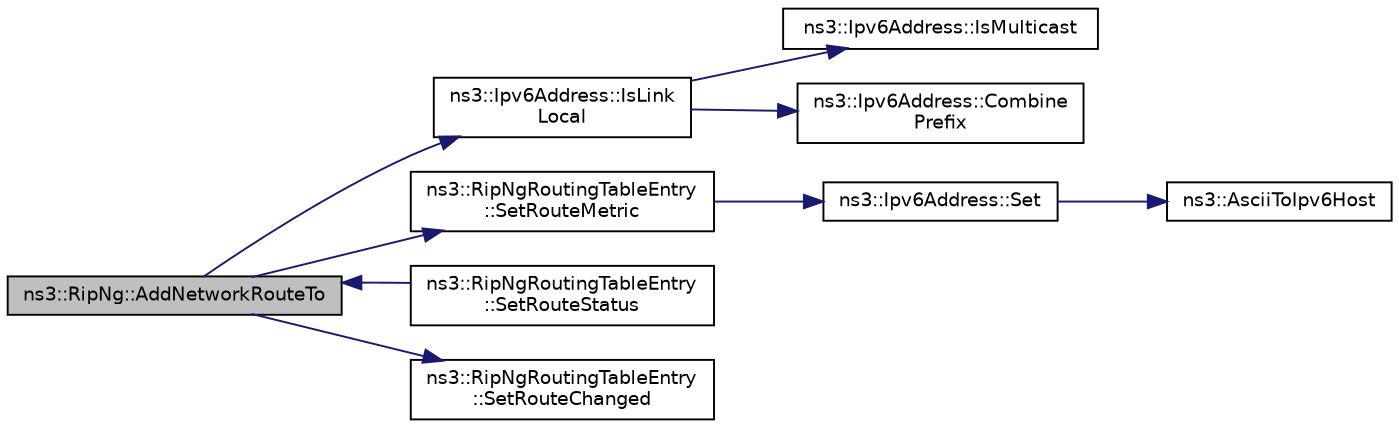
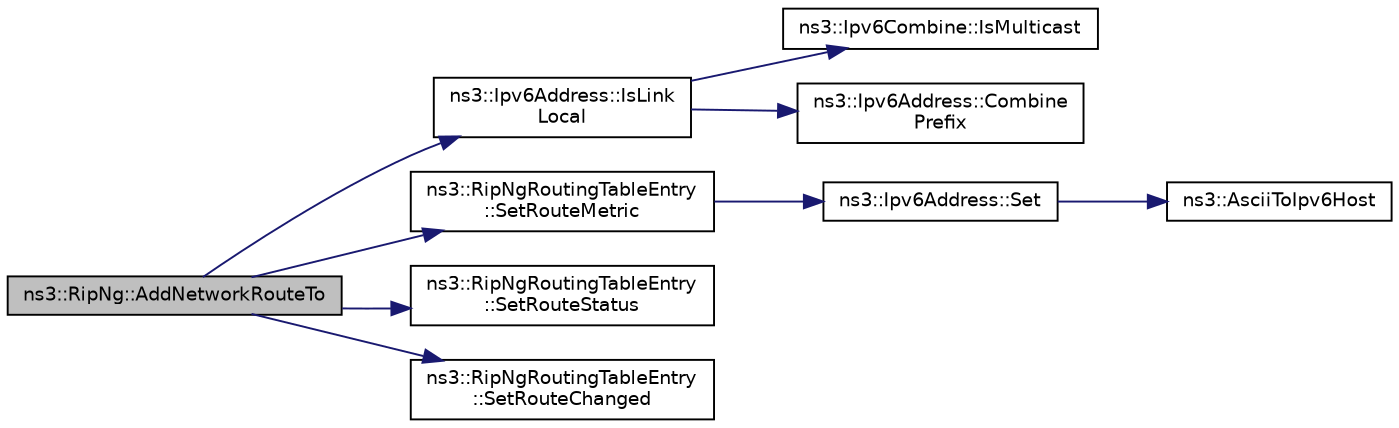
node "ns3::Ipv6Address::IsMulticast": label "ns3::Ipv6Address::IsMulticast" -> "ns3::Ipv6Combine::IsMulticast"
edge "ns3::RipNgRoutingTableEntry ::SetRouteStatus" -> "ns3::RipNg::AddNetworkRouteTo": reversed
